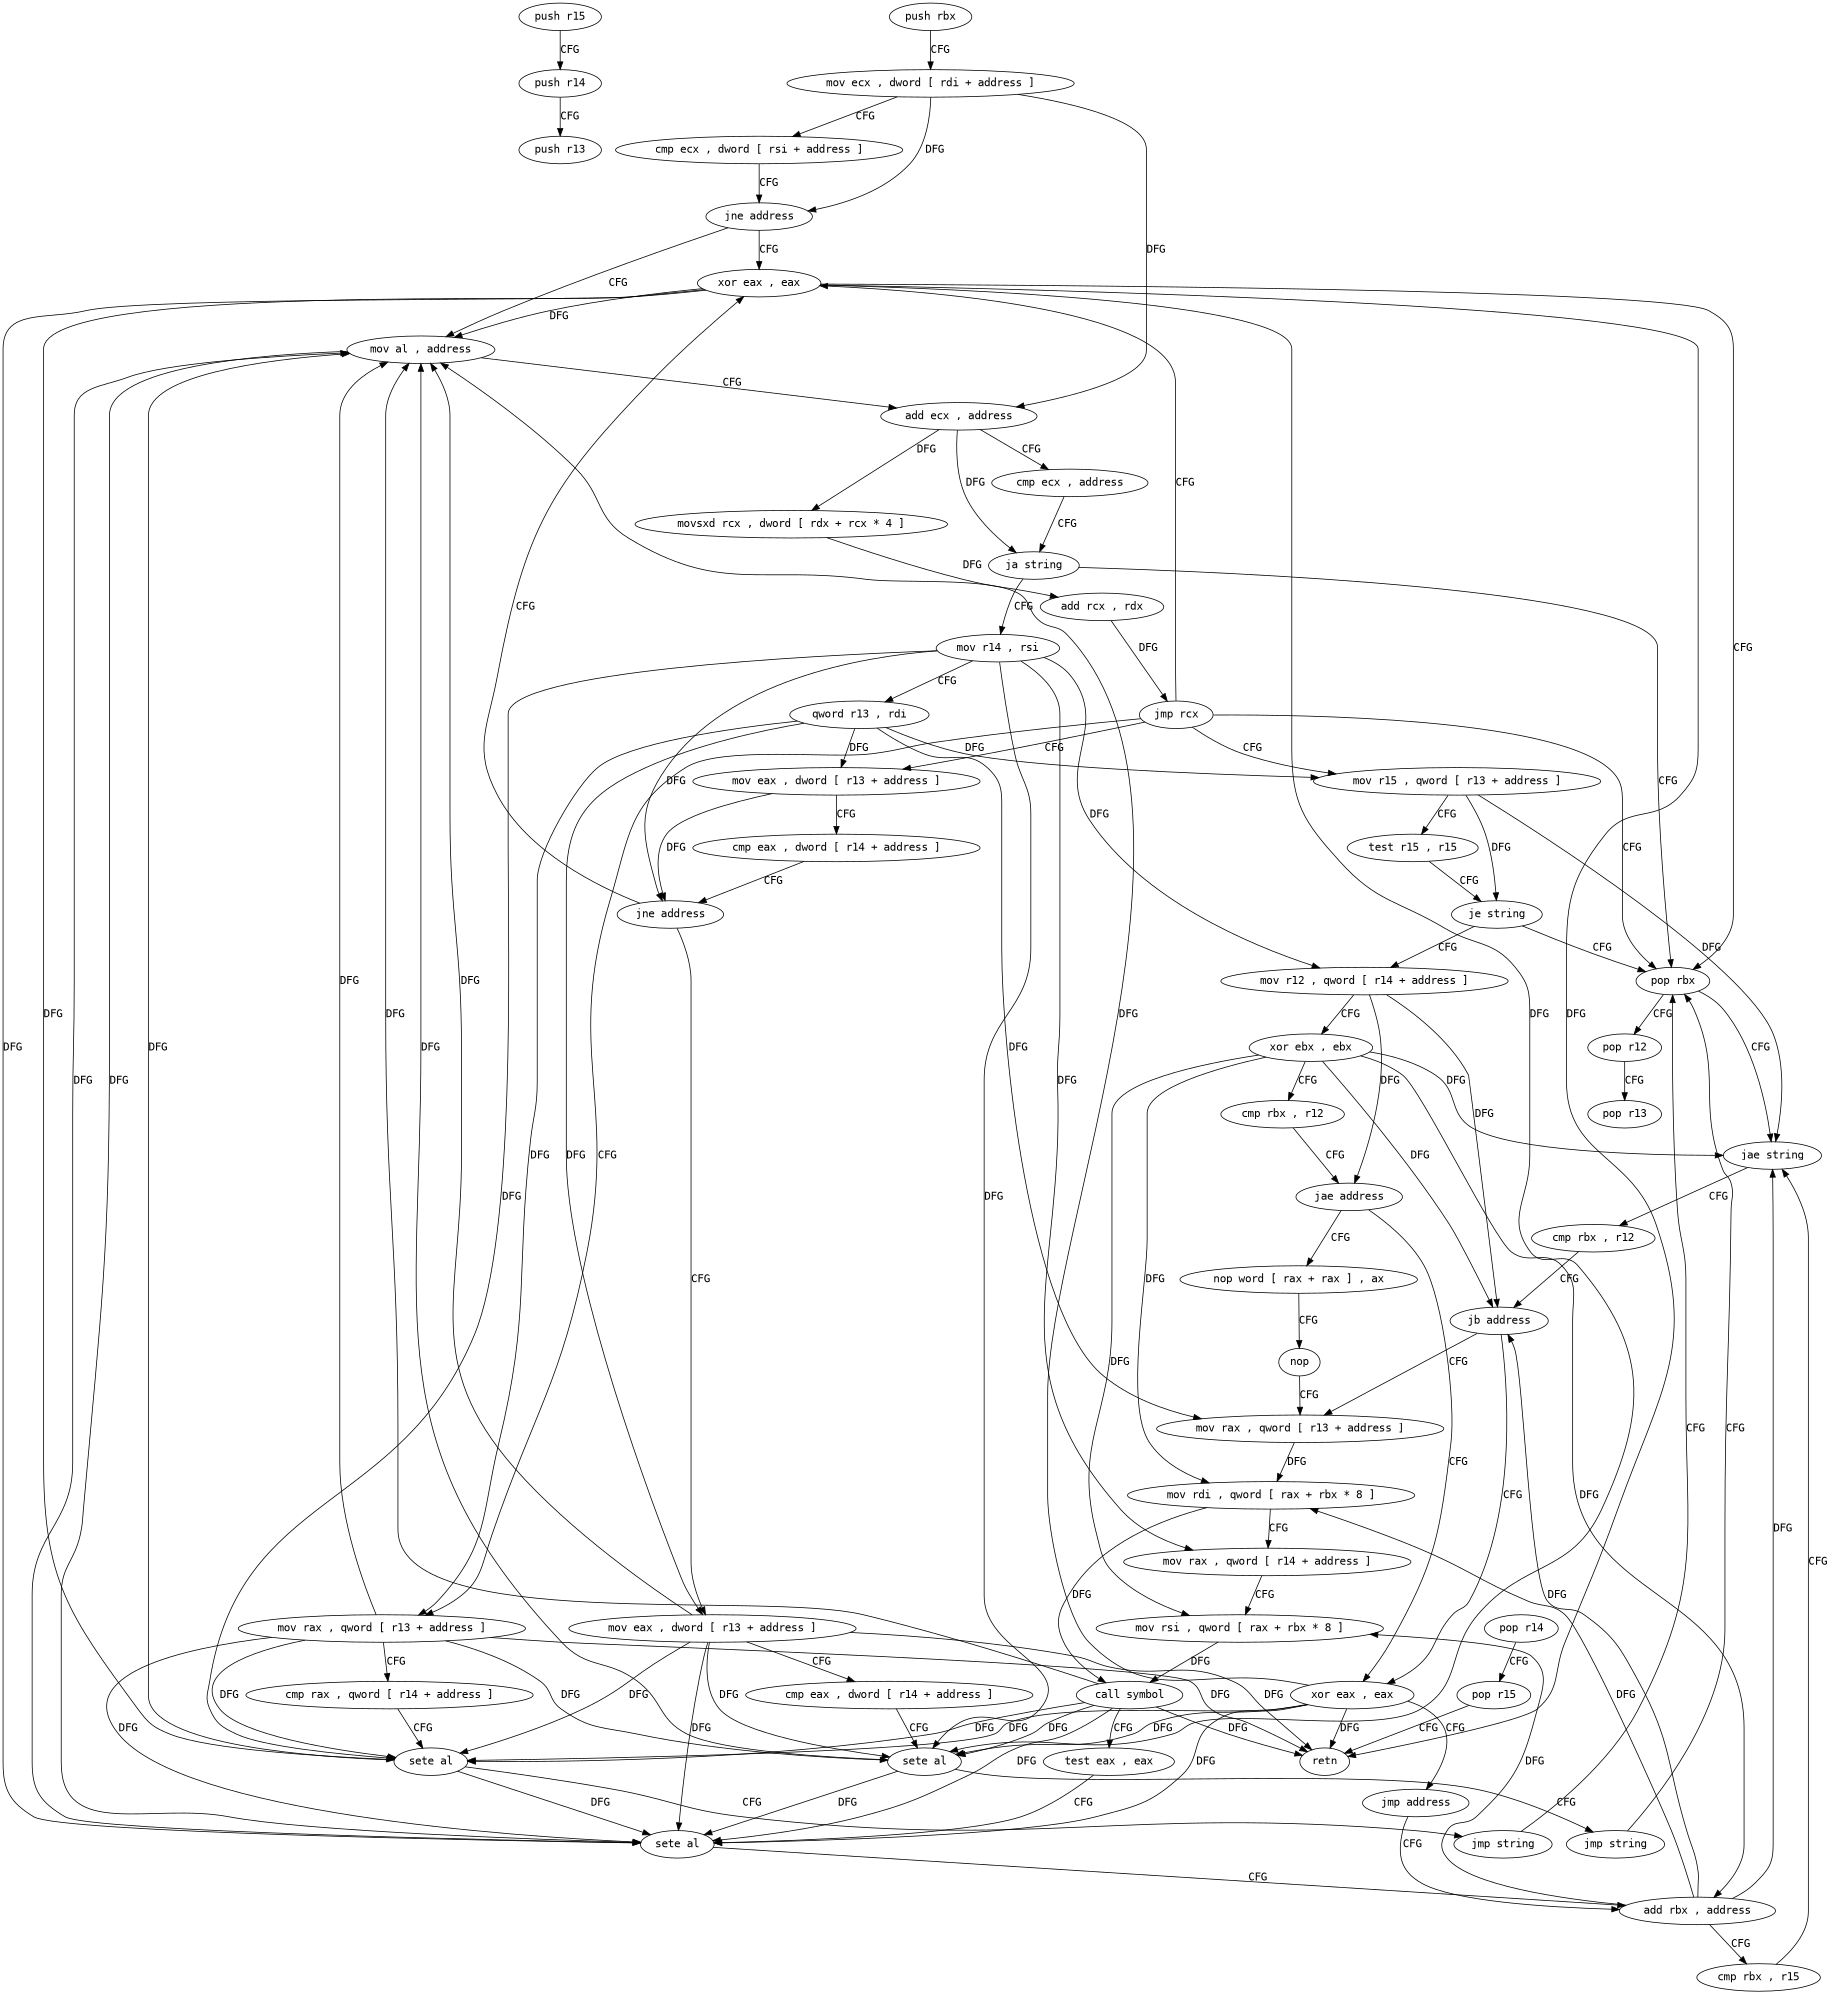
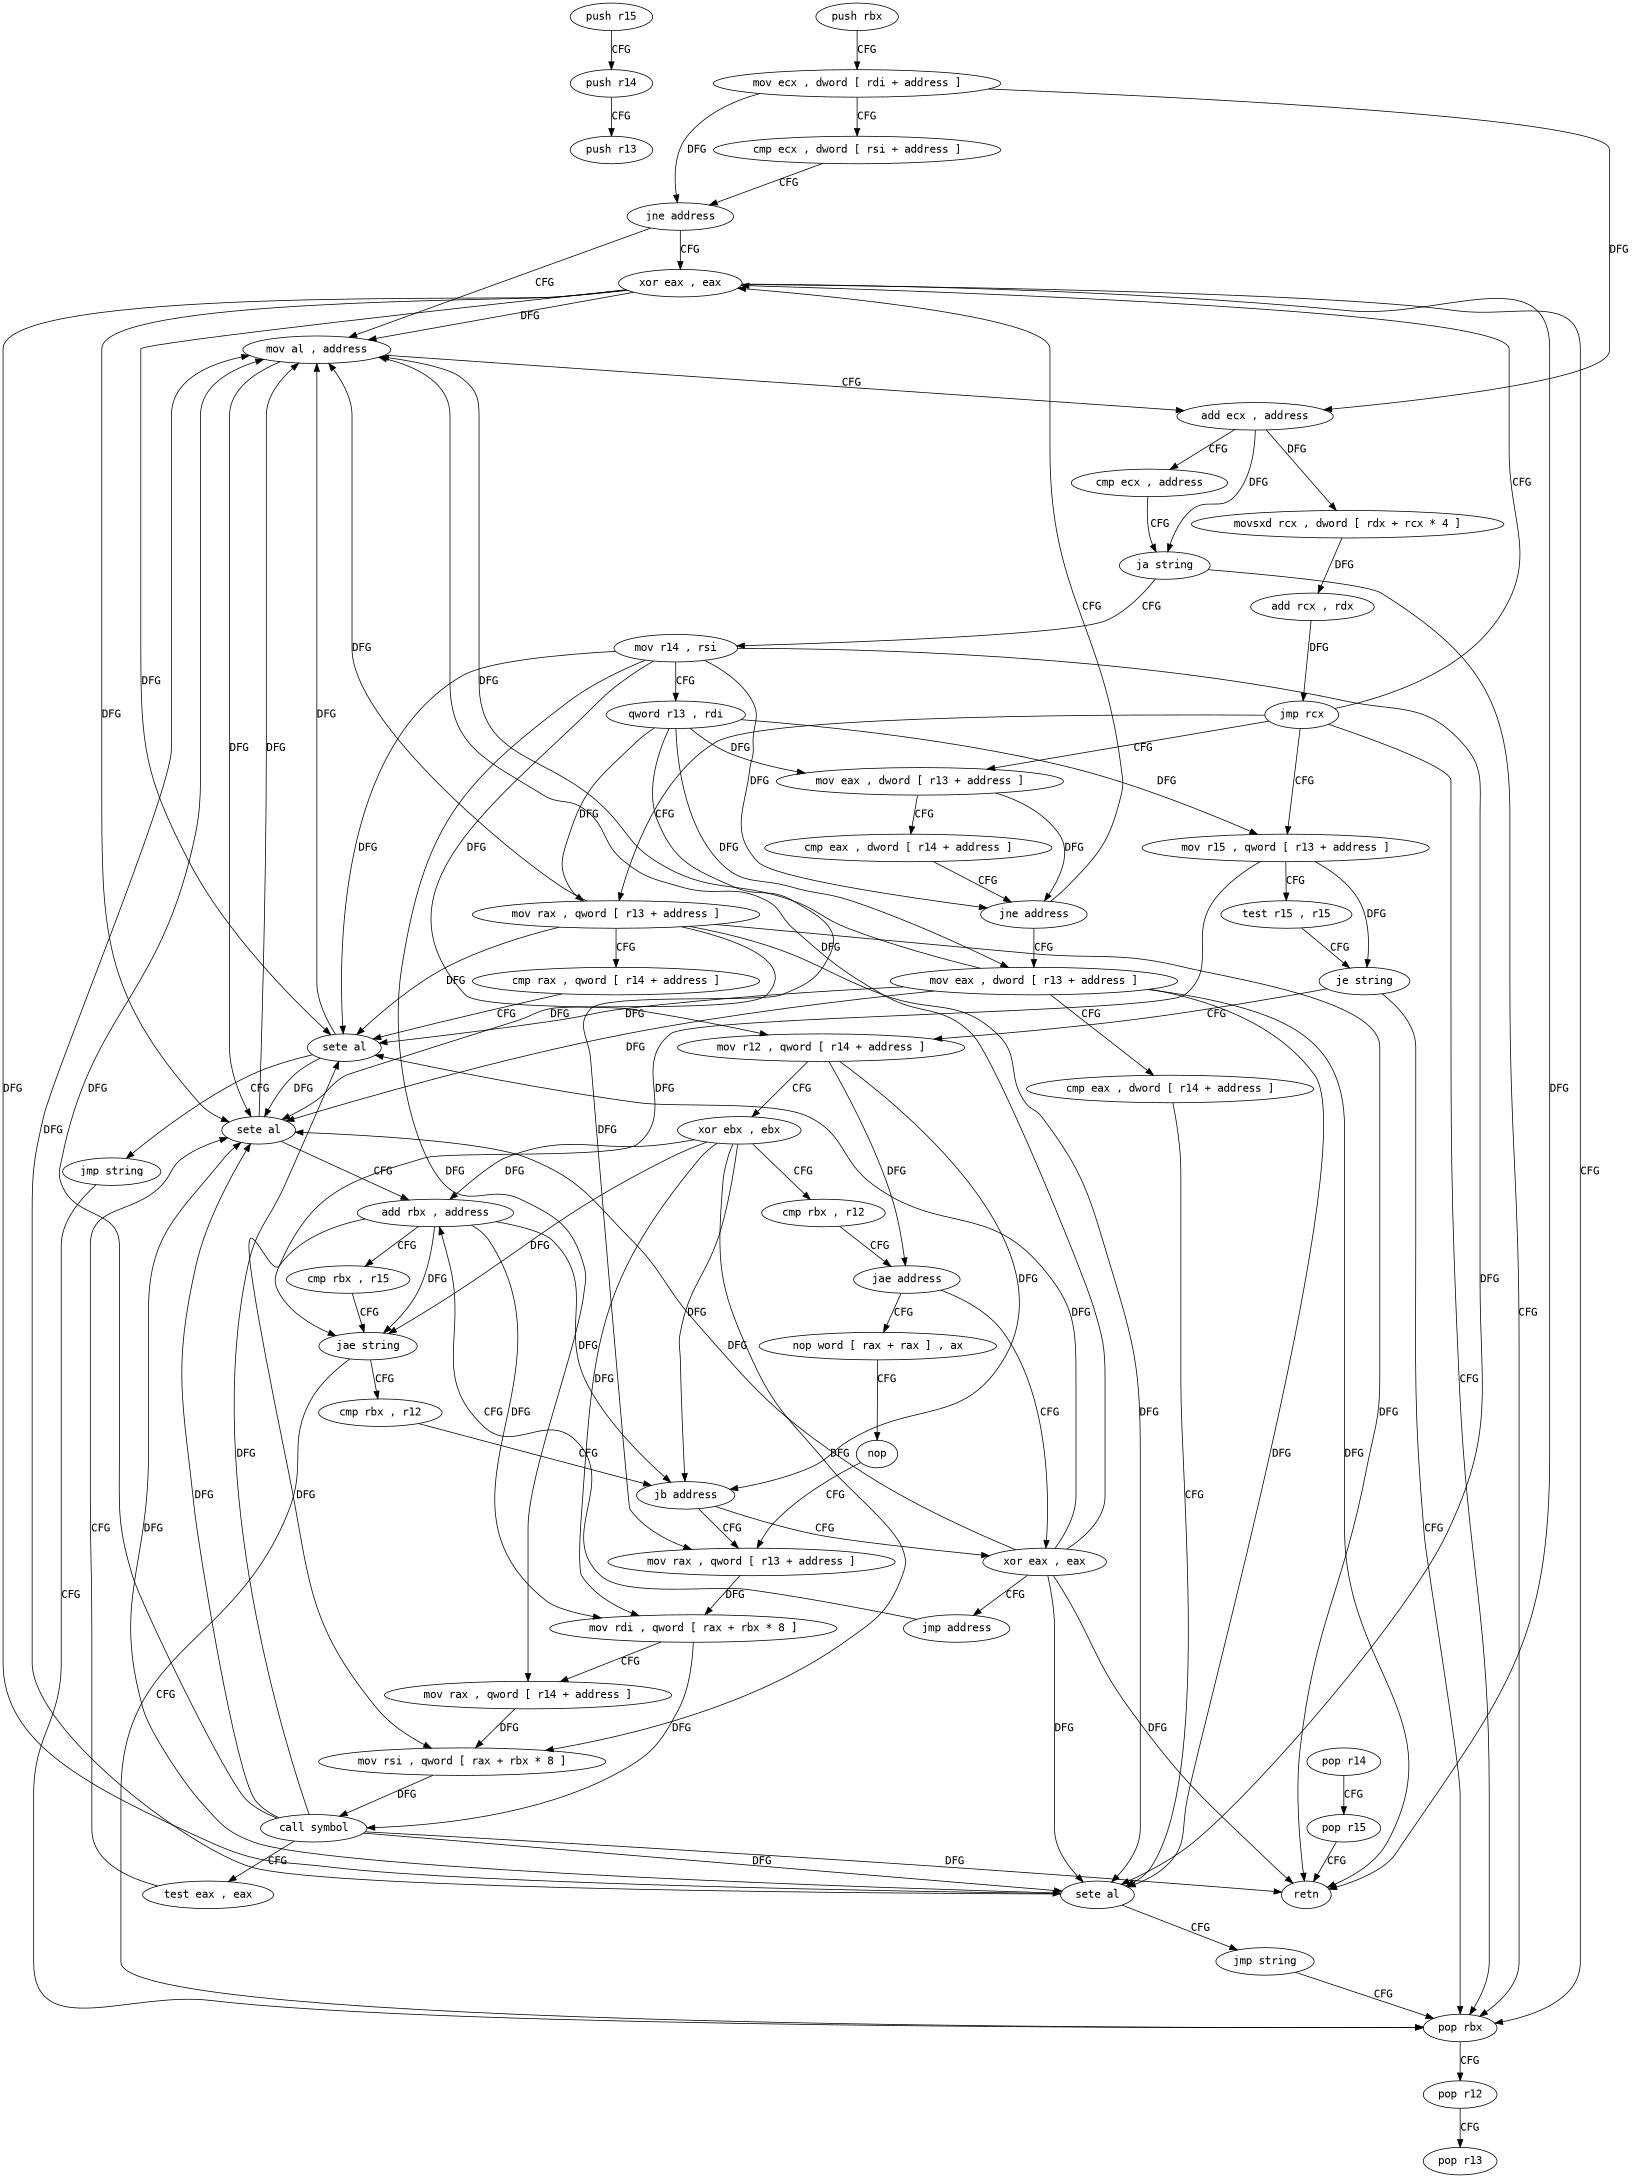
edge "pop rbx" -> "jae string": reversed
edge "mov rax , qword [ r14 + address ]" -> "mov rsi , qword [ rax + rbx * 8 ]": label "CFG" -> "DFG"
